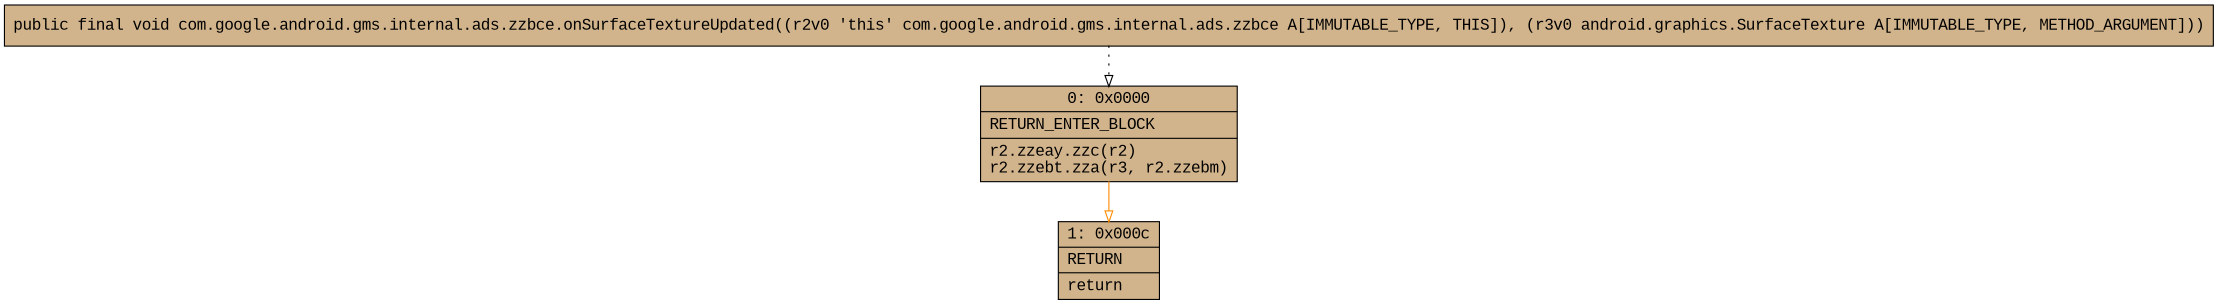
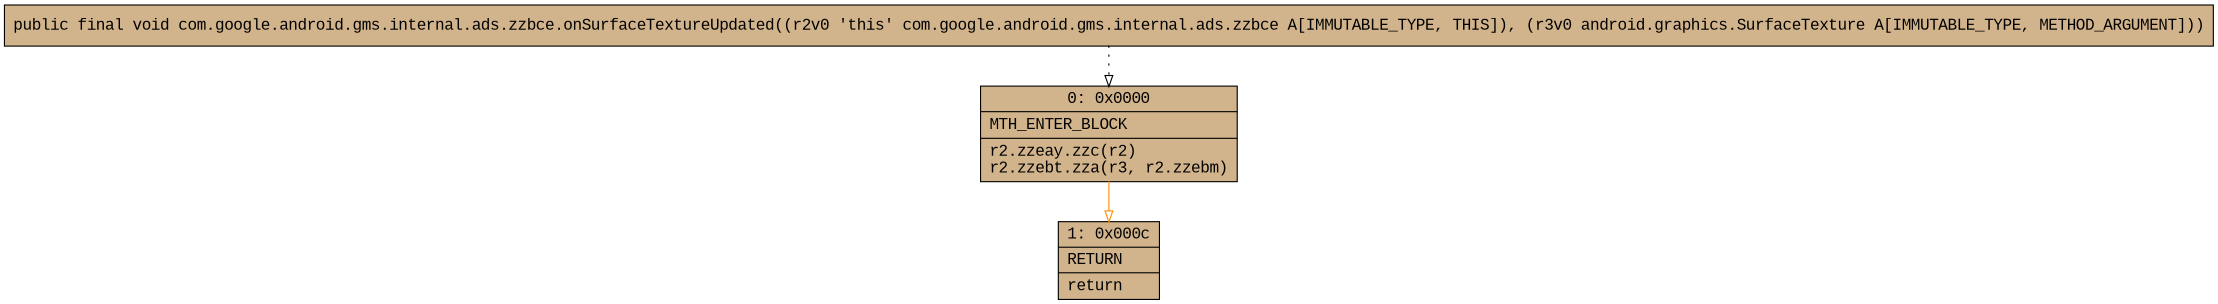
node "0: 0x0000": text "RETURN_ENTER_BLOCK" -> "MTH_ENTER_BLOCK"
